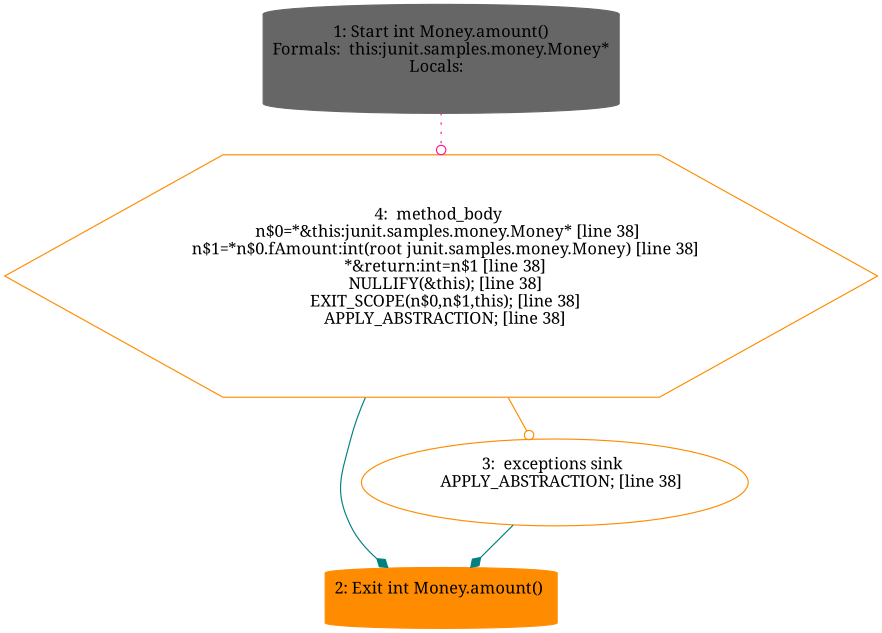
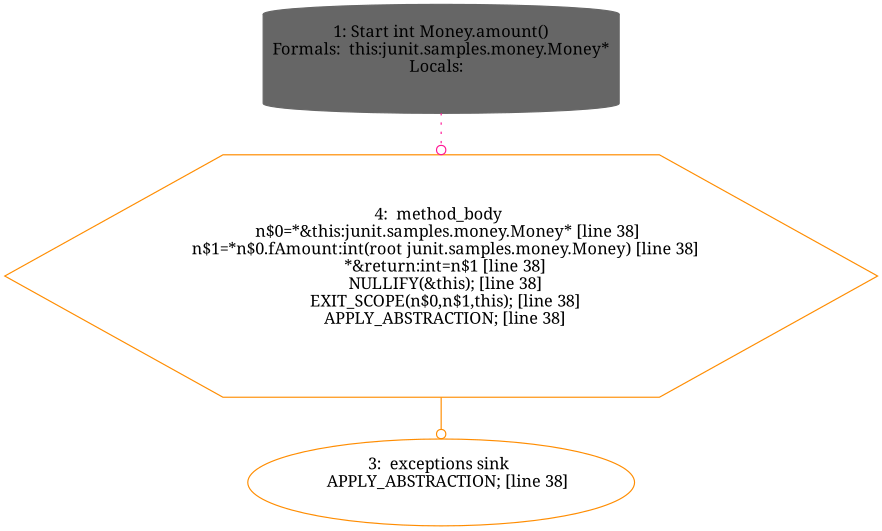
node "2: Exit int Money.amount()": removed
